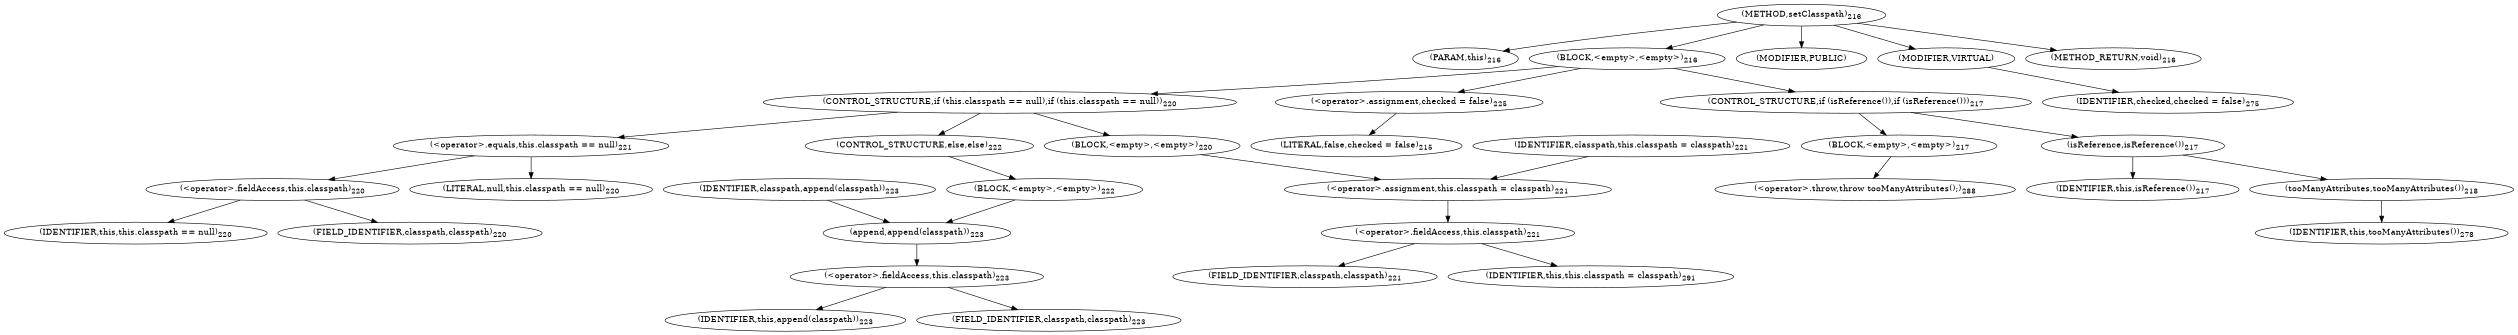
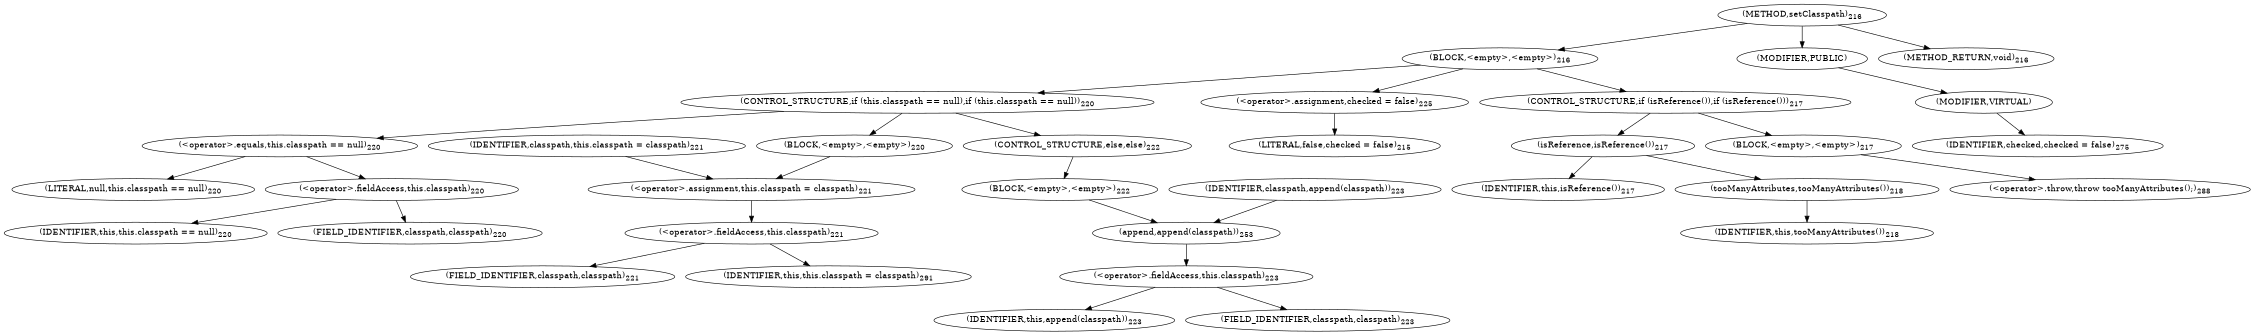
edge "(METHOD,setClasspath)" -> "(MODIFIER,VIRTUAL)": now "(MODIFIER,PUBLIC)" -> "(MODIFIER,VIRTUAL)"
node "(PARAM,this)": removed
node "(<operator>.equals,this.classpath == null)": text "221" -> "220"
node "(append,append(classpath))": text "223" -> "253"
node "(IDENTIFIER,this,tooManyAttributes())": text "278" -> "218"
